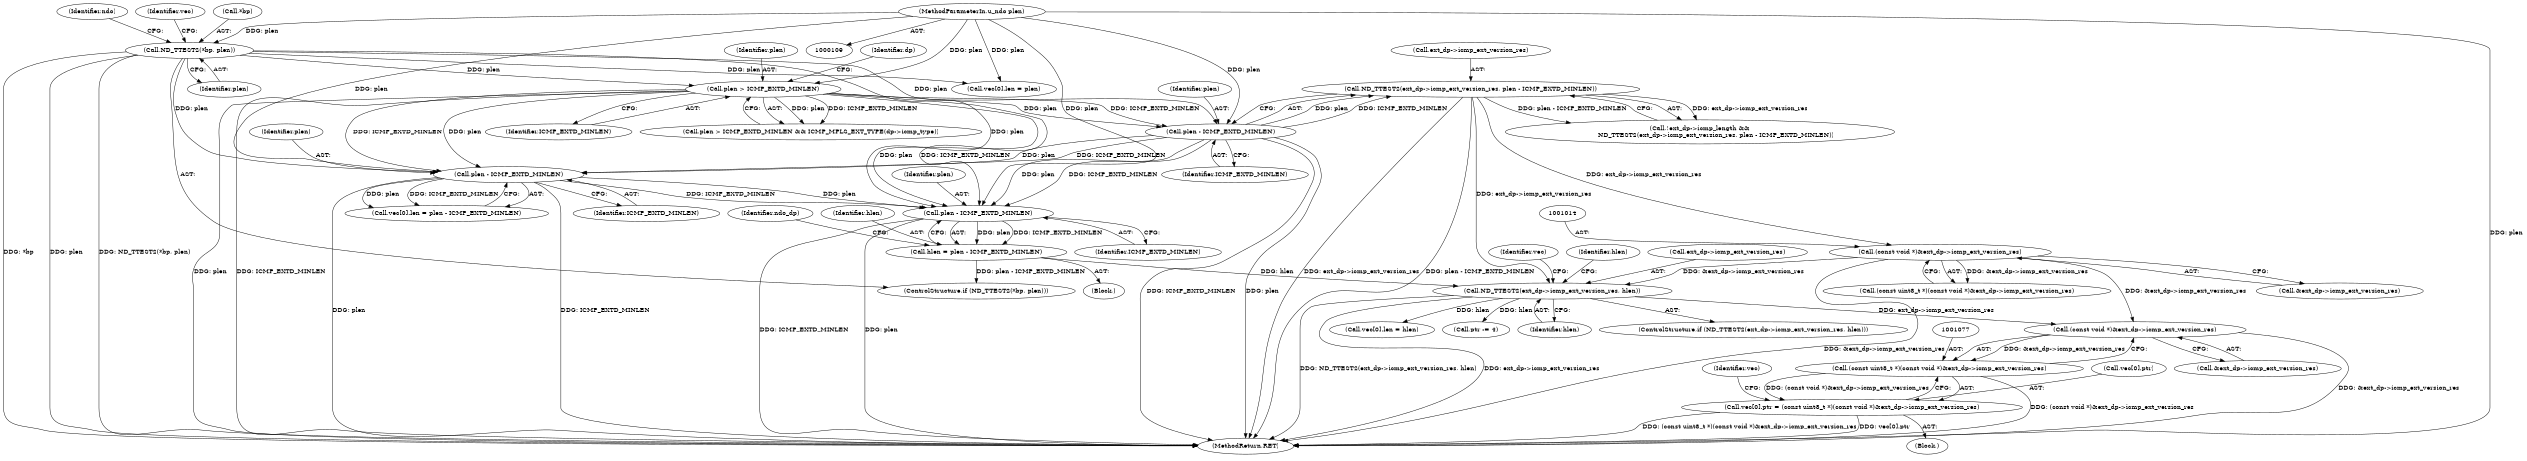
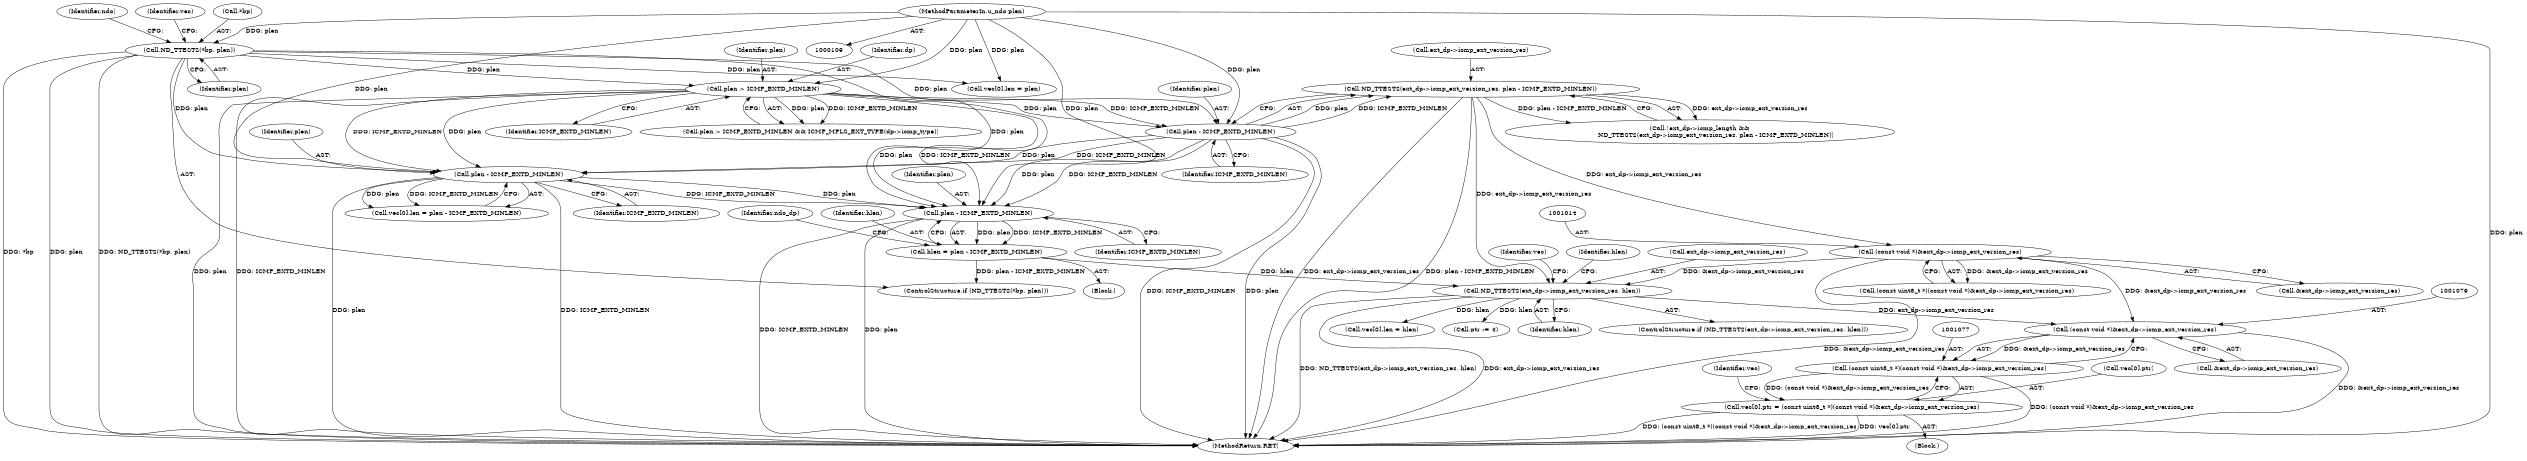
edge "(Identifier,dp)" -> "(Call,plen > ICMP_EXTD_MINLEN)": label "CFG: " -> "AST: "
node "1001079": added
